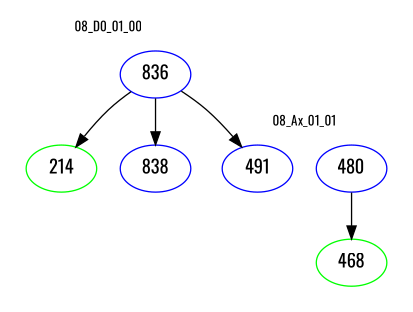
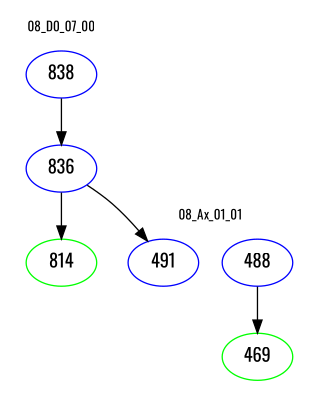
cluster "08_D0_01_00": label "08_D0_01_00" -> "08_D0_07_00"
edge "836" -> "838": reversed
node "214": label "214" -> "814"
node "480": label "480" -> "488"
node "468": label "468" -> "469"
